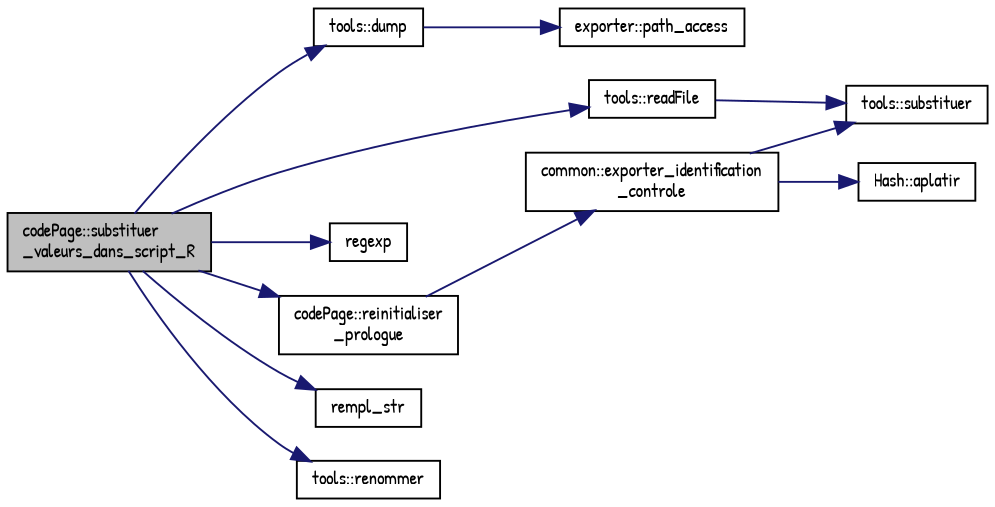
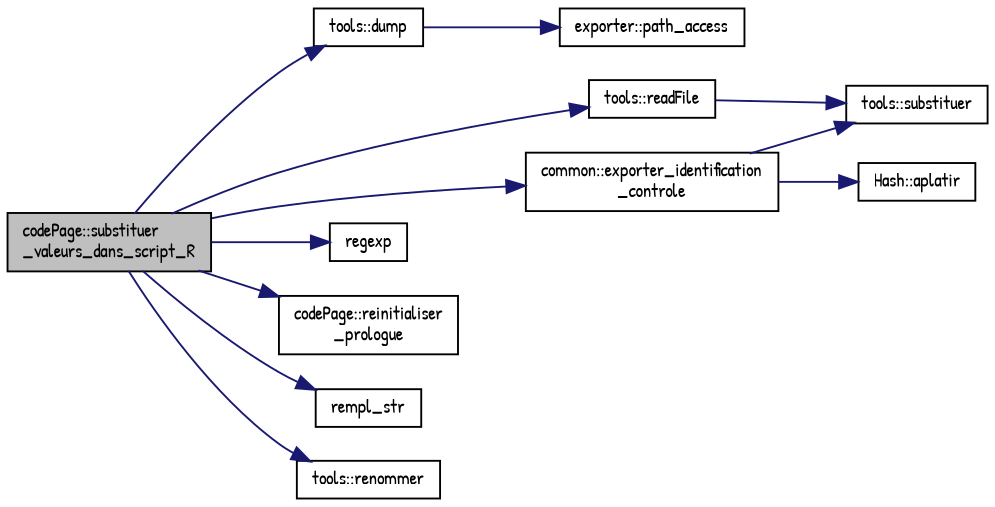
edge "codePage::reinitialiser _prologue" -> "common::exporter_identification _controle": now "codePage::substituer _valeurs_dans_script_R" -> "common::exporter_identification _controle"
